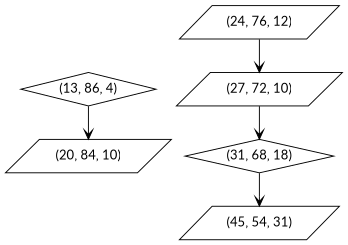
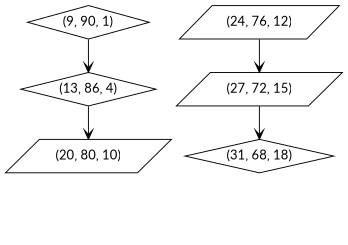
node "(9, 90, 1)": added
node "(27, 72, 10)": label "(27, 72, 10)" -> "(27, 72, 15)"
node "(20, 84, 10)": label "(20, 84, 10)" -> "(20, 80, 10)"
node "(45, 54, 31)": removed
